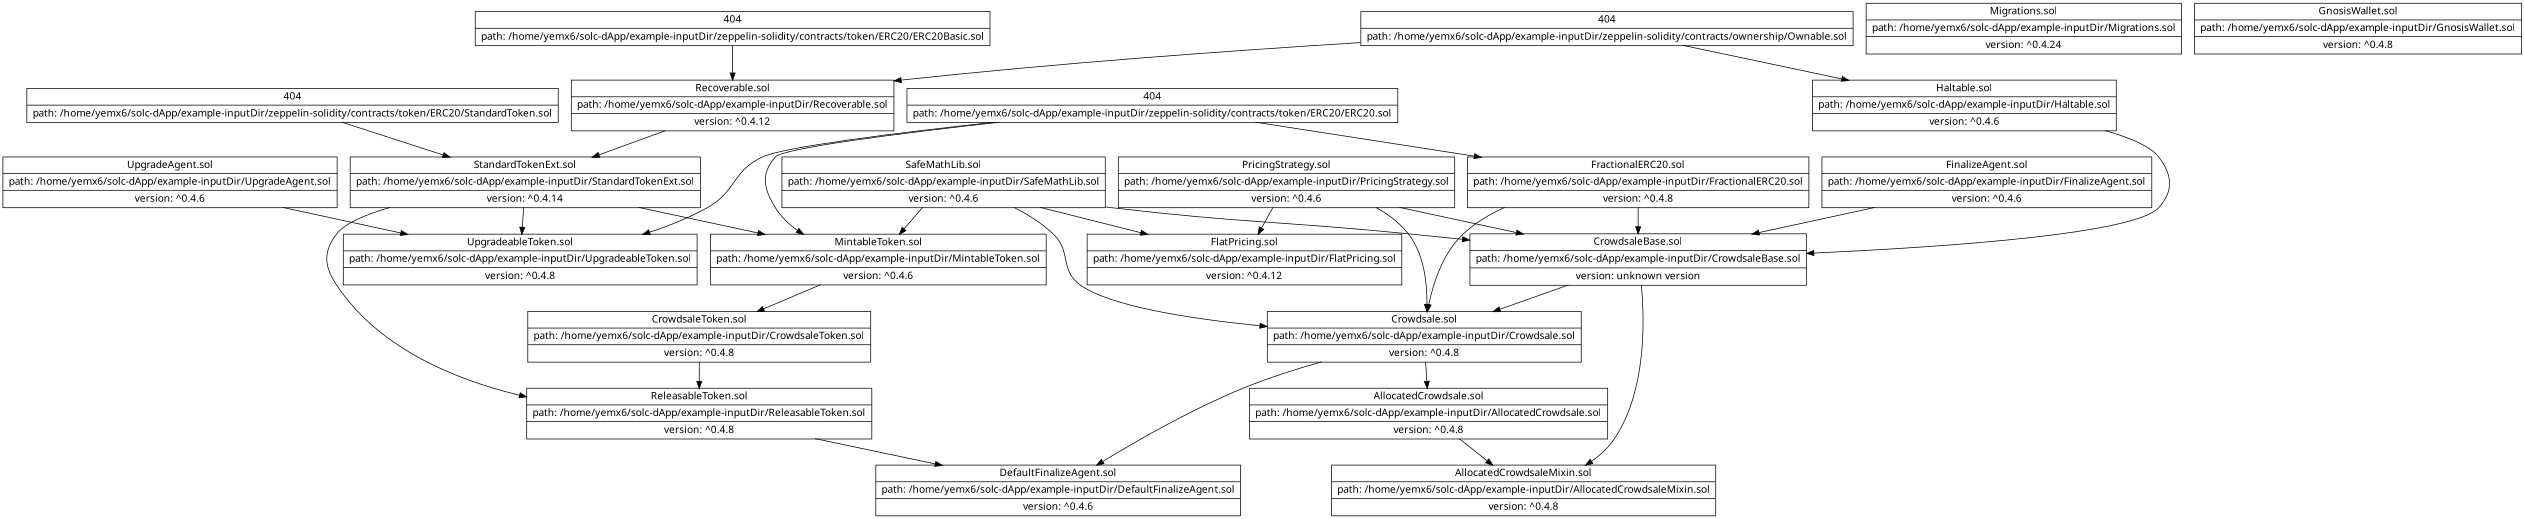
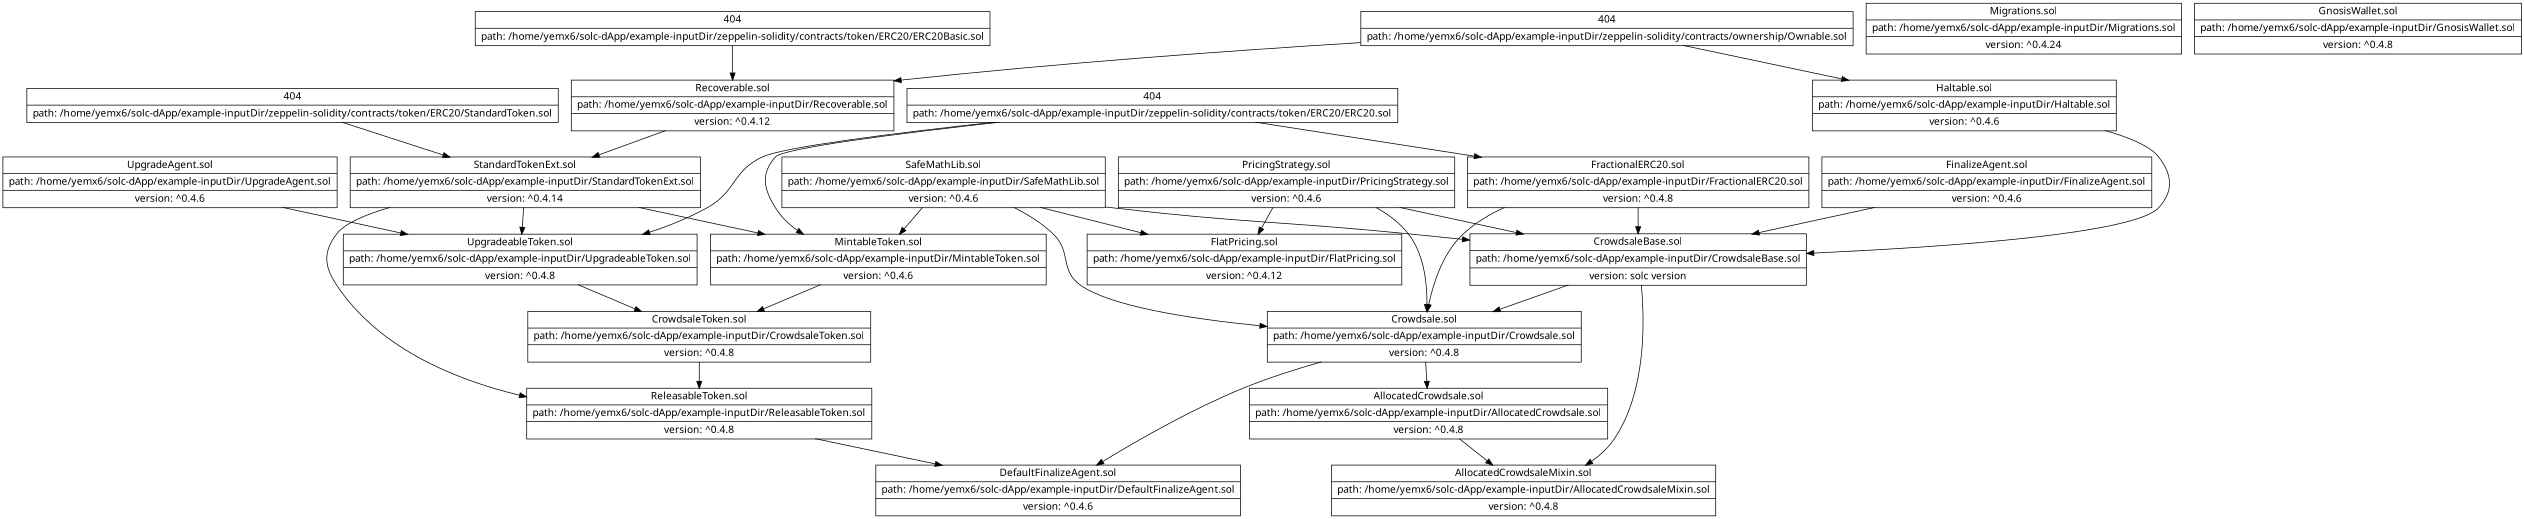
node "CrowdsaleBase.sol": text "version: unknown version" -> "version: solc version"
edge "UpgradeableToken.sol" -> "CrowdsaleToken.sol": added
